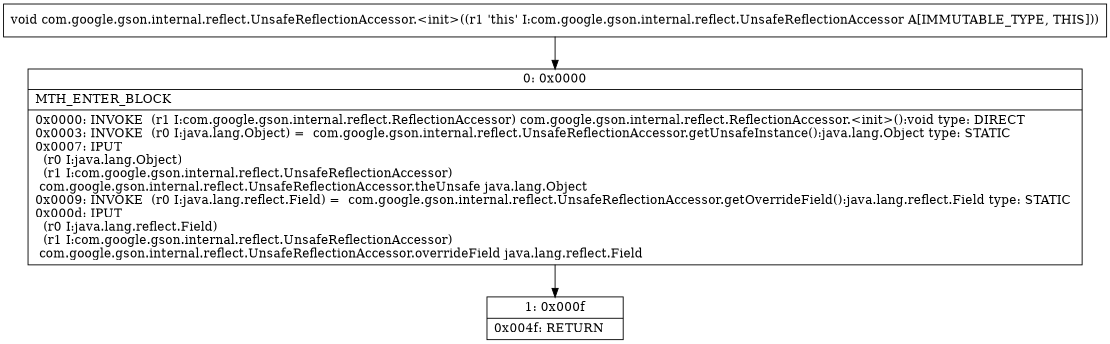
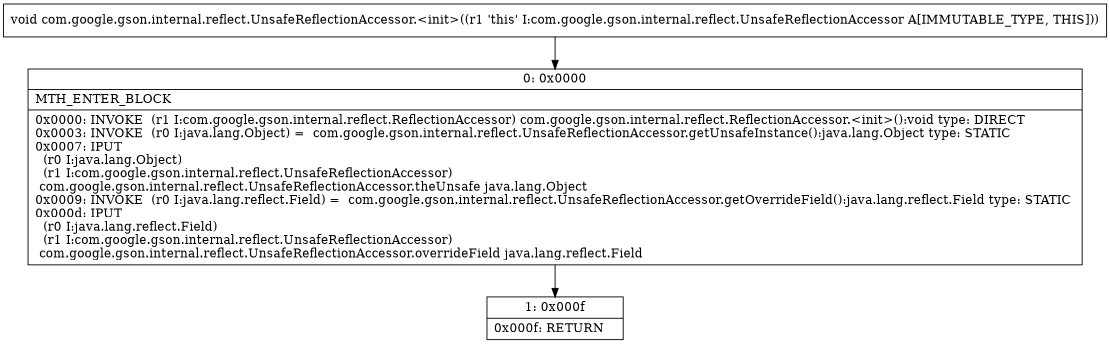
node "1: 0x000f": text "0x004f: RETURN" -> "0x000f: RETURN"
